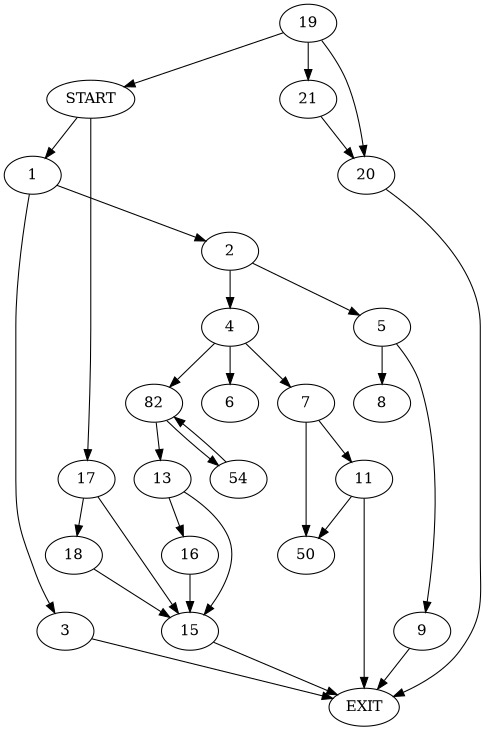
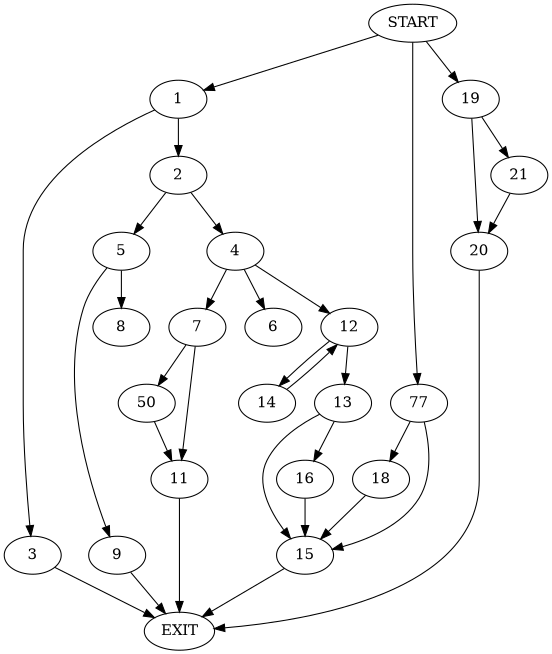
edge "19" -> "START": reversed
node "82": label "82" -> "12"
node "17": label "17" -> "77"
node "54": label "54" -> "14"
edge "11" -> "50": reversed
